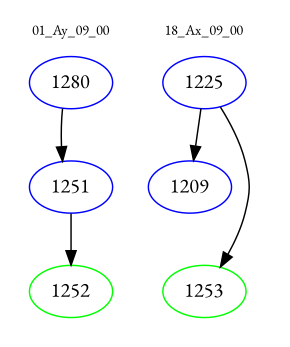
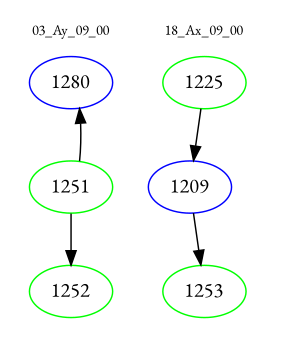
cluster "01_Ay_09_00": label "01_Ay_09_00" -> "03_Ay_09_00"
node "1225": color blue -> green
edge "1280" -> "1251": reversed
edge "1225" -> "1253": now "1209" -> "1253"
node "1251": color blue -> green
